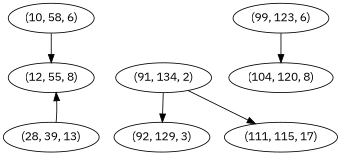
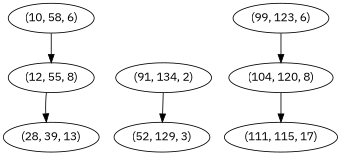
edge "(91, 134, 2)" -> "(111, 115, 17)": now "(104, 120, 8)" -> "(111, 115, 17)"
edge "(28, 39, 13)" -> "(12, 55, 8)": reversed
node "(92, 129, 3)": label "(92, 129, 3)" -> "(52, 129, 3)"
